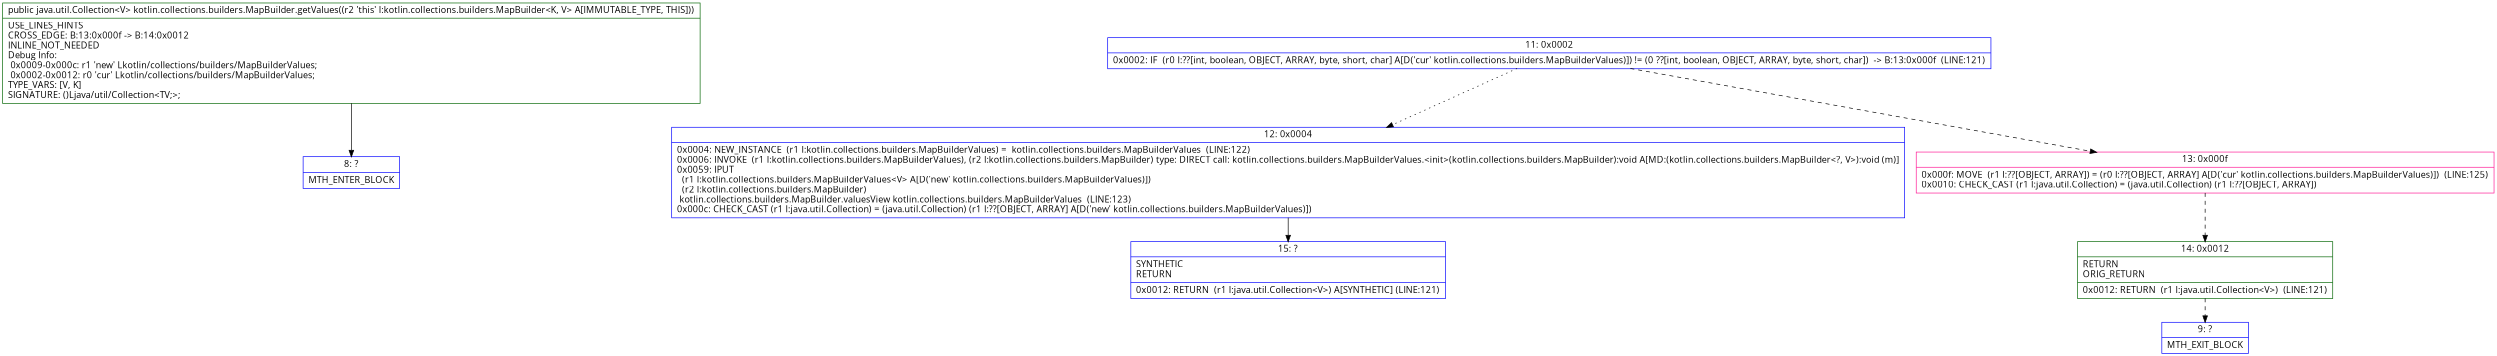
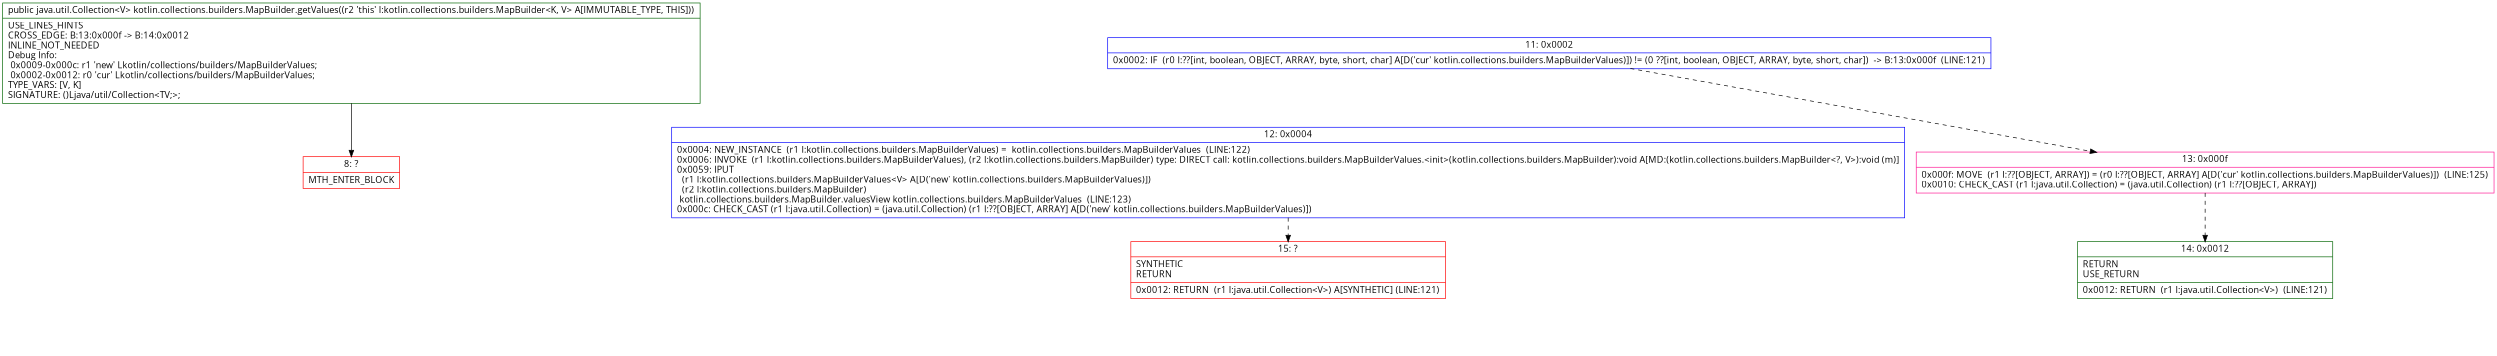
edge "11: 0x0002" -> "12: 0x0004": removed
node "8: ?": color blue -> red
edge "12: 0x0004" -> "15: ?": style solid -> dashed
node "15: ?": color blue -> red
node "14: 0x0012": text "ORIG_RETURN" -> "USE_RETURN"
node "9: ?": removed
